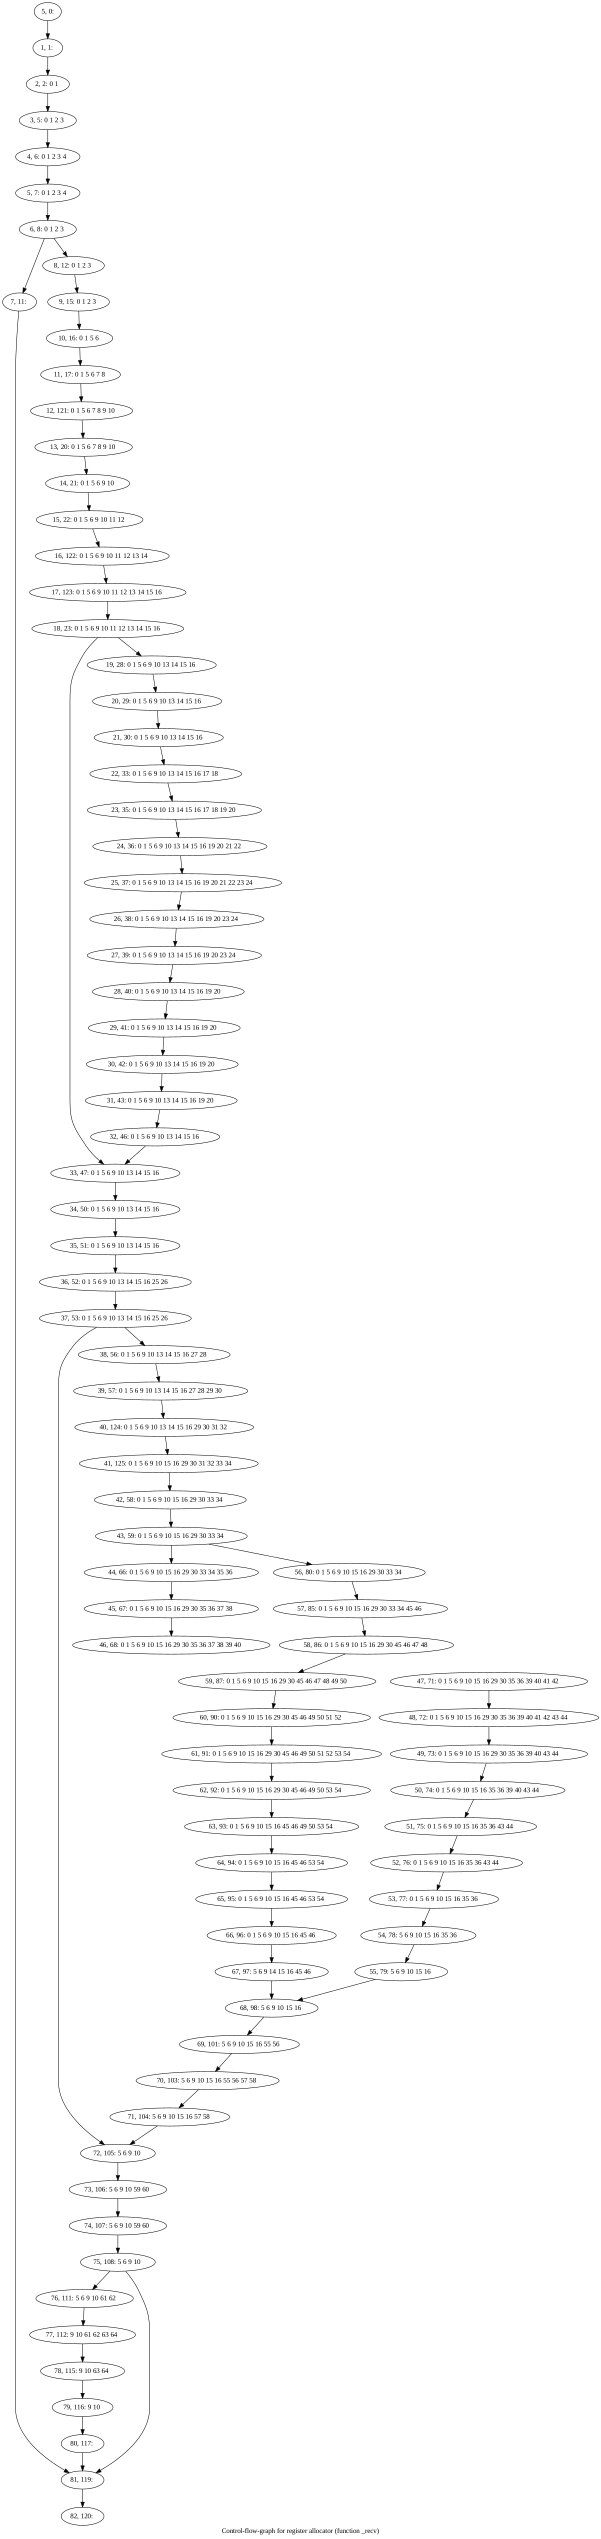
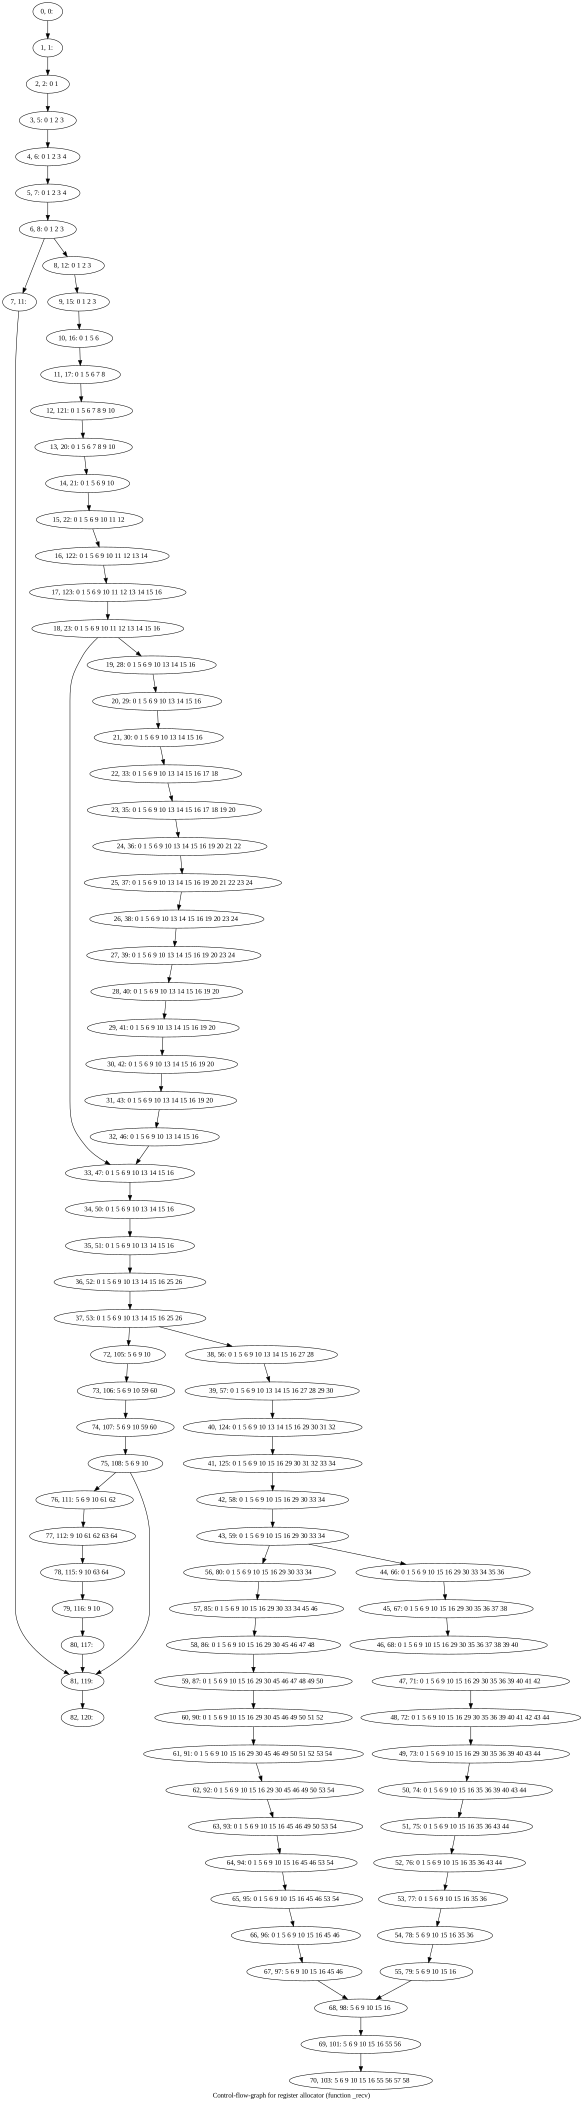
node "5, 0:": label "5, 0:" -> "0, 0:"
node "67, 97: 5 6 9 14 15 16 45 46": label "67, 97: 5 6 9 14 15 16 45 46" -> "67, 97: 5 6 9 10 15 16 45 46"
node "71, 104: 5 6 9 10 15 16 57 58": removed
